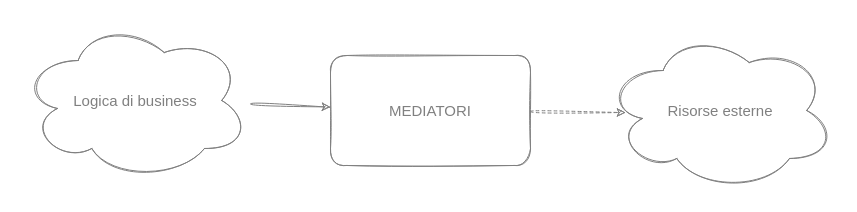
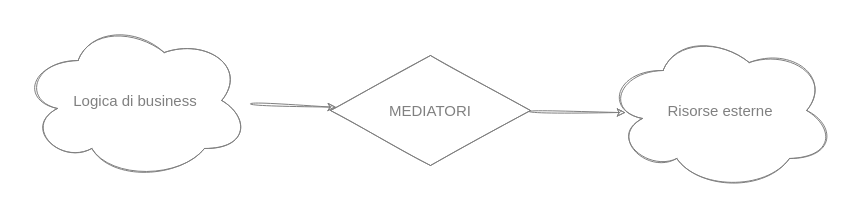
node "MEDIATORI": shape rounded rectangle -> diamond
edge "MEDIATORI" -> "Risorse esterne": style dashed -> solid
